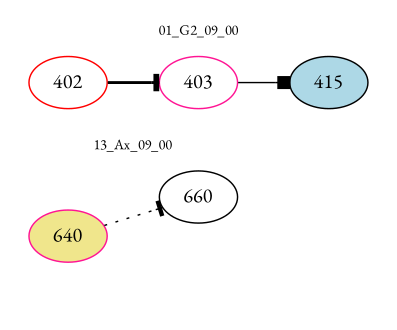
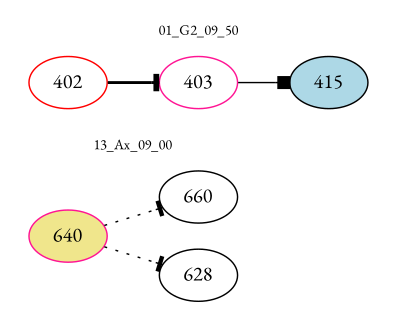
cluster "01_G2_09_00": label "01_G2_09_00" -> "01_G2_09_50"
node "628": added
